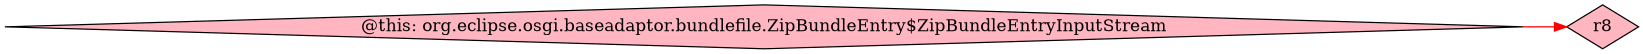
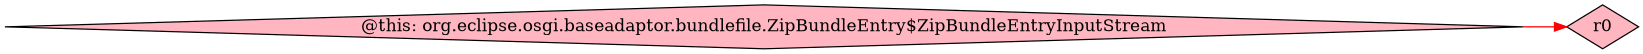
node "r8": label "r8" -> "r0"
